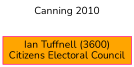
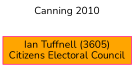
node "Ian Tuffnell (3600) Citizens Electoral Council": label "Ian Tuffnell (3600) Citizens Electoral Council" -> "Ian Tuffnell (3605) Citizens Electoral Council"
